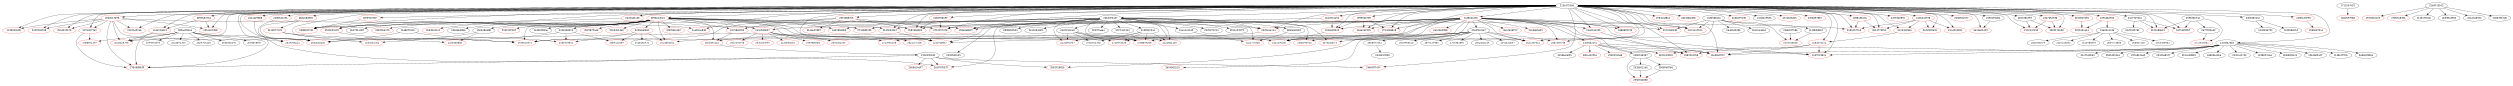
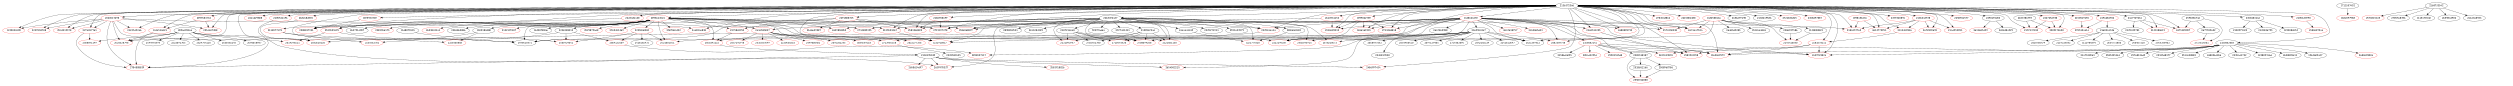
edge "2136372366" -> "2619398111": now "2523559495" -> "2619398111"
edge "2136372366" -> "2098156231": removed
edge "2136372366" -> "2631605499": removed
edge "2136372366" -> "2103786759": removed
node "2482500164": color black -> red
node "2656697490": color red -> black
node "2705548786": color red -> black
node "2100786728": removed
edge "2682482835" -> "2118377178": now "2098414524" -> "2118377178"
edge "2482500164" -> "2306397586": added
edge "2590381716" -> "2131380619": removed
edge "2218492437" -> "2222589425": now "2713965158" -> "2222589425"
node "2647845980": color red -> black
node "2696204929": added
node "2128979492": added
edge "2310409235" -> "2223294387": now "2099862789" -> "2223294387"
edge "2644629888" -> "2583628330": removed
edge "2168873515" -> "2583628330": removed
node "2498438471": color red -> black
node "2684549118": added
node "2633349412": color red -> black
edge "2668497643" -> "2245817038": now "2169554947" -> "2245817038"
node "2098357117": added
node "2130679976": removed
node "2608498504": color black -> red
edge "2420624292" -> "2583918026": removed
edge "2110195189" -> "2654502215": added
